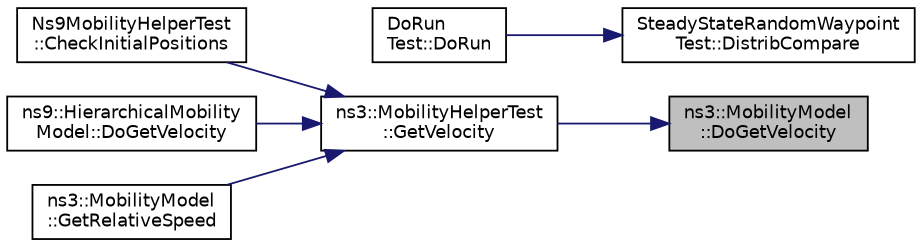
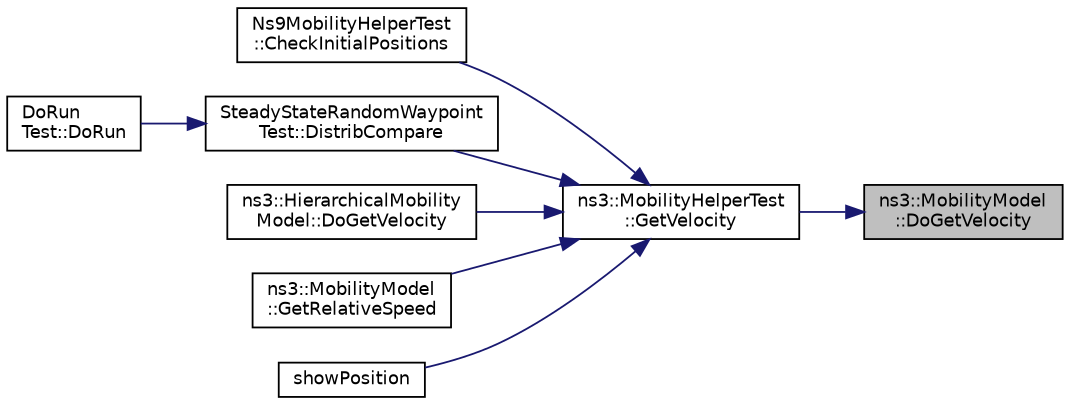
node "ns9::HierarchicalMobility Model::DoGetVelocity": label "ns9::HierarchicalMobility Model::DoGetVelocity" -> "ns3::HierarchicalMobility Model::DoGetVelocity"
edge "SteadyStateRandomWaypoint Test::DistribCompare" -> "ns3::MobilityHelperTest ::GetVelocity": added
node "showPosition": added
